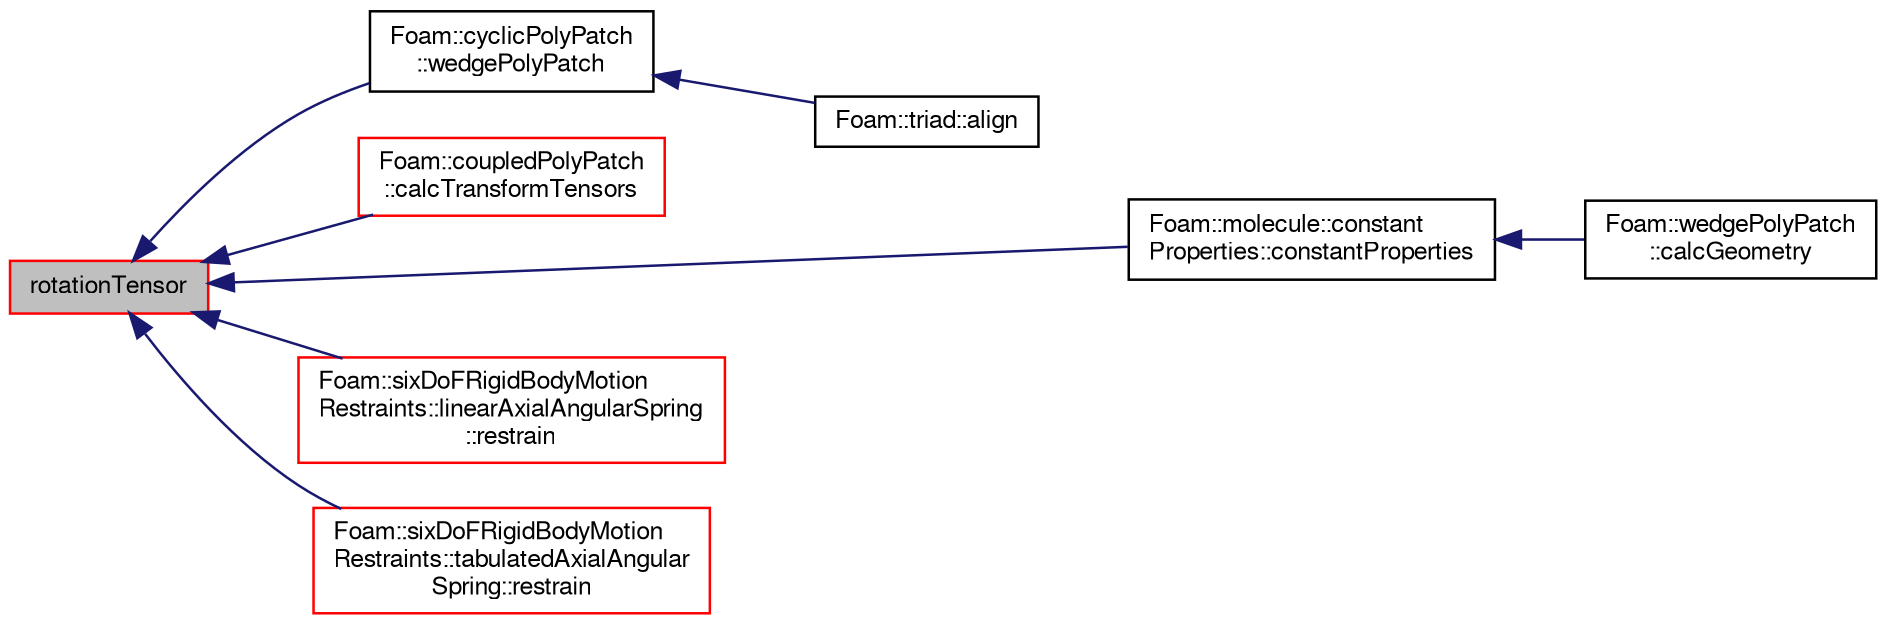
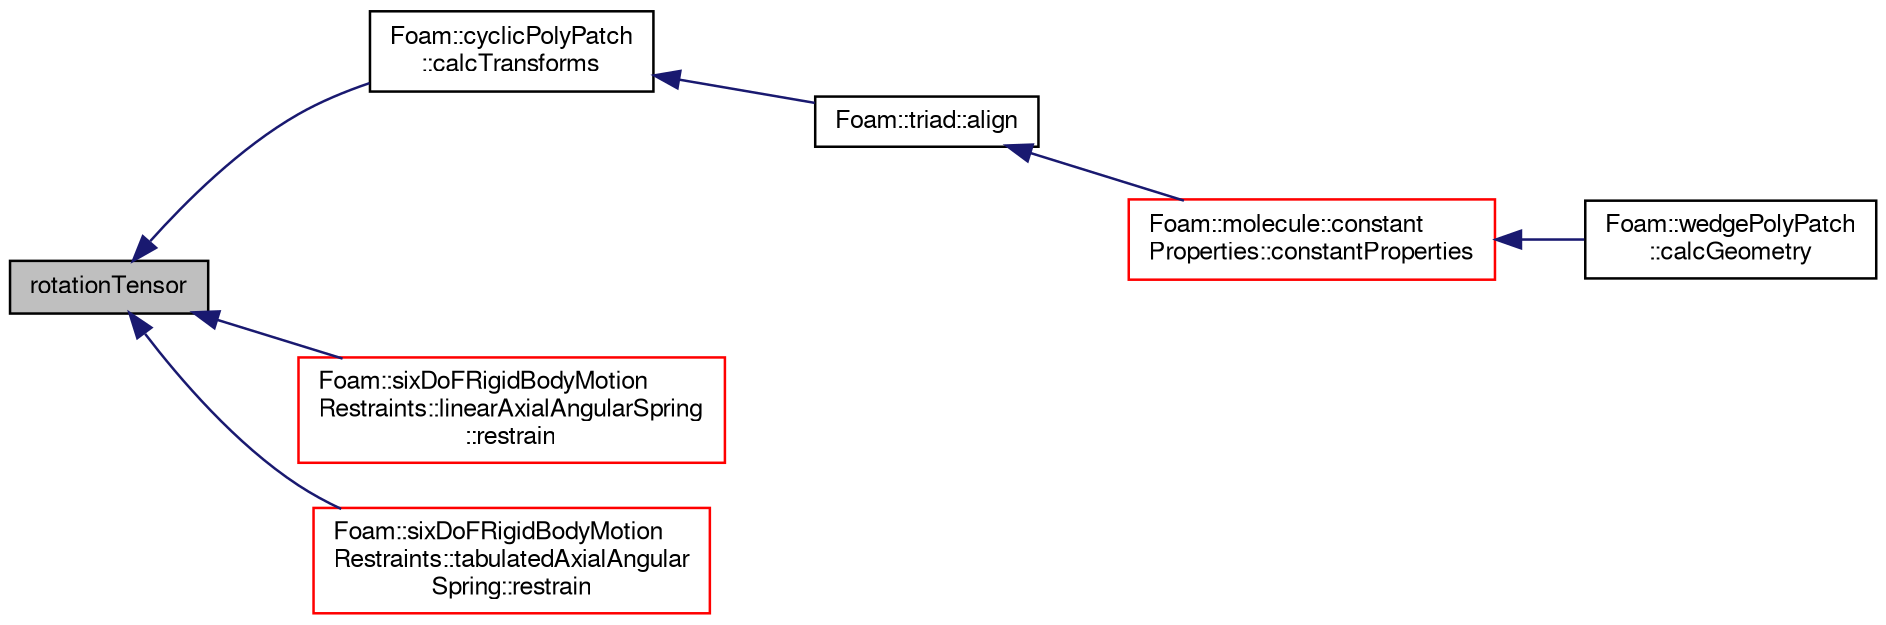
node "Foam::cyclicPolyPatch ::wedgePolyPatch": label "Foam::cyclicPolyPatch ::wedgePolyPatch" -> "Foam::cyclicPolyPatch ::calcTransforms"
node "Foam::coupledPolyPatch ::calcTransformTensors": removed
node "Foam::molecule::constant Properties::constantProperties": color black -> red
edge "Foam::molecule::constant Properties::constantProperties" -> "rotationTensor": now "Foam::molecule::constant Properties::constantProperties" -> "Foam::triad::align"
node "rotationTensor": color red -> black
